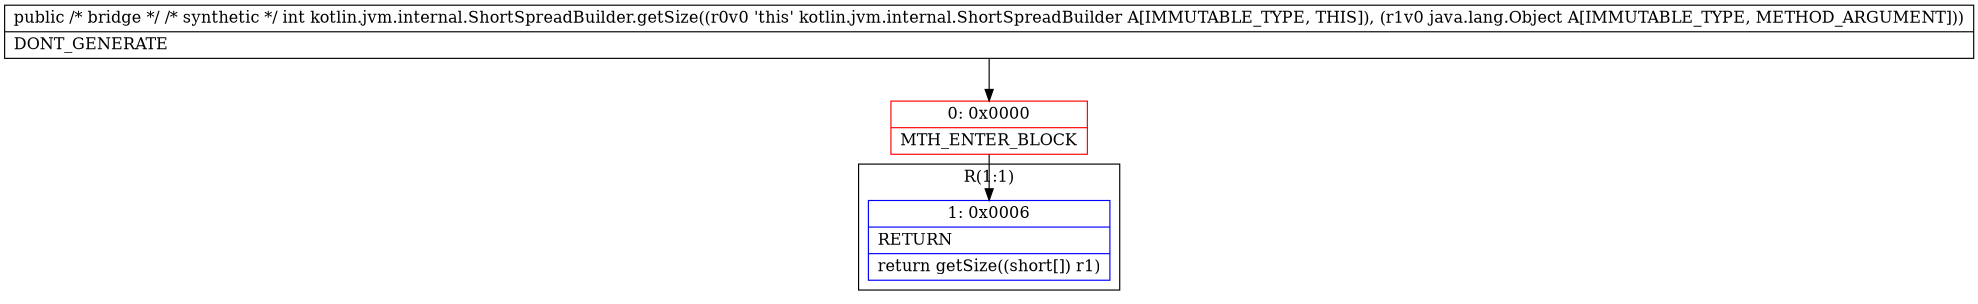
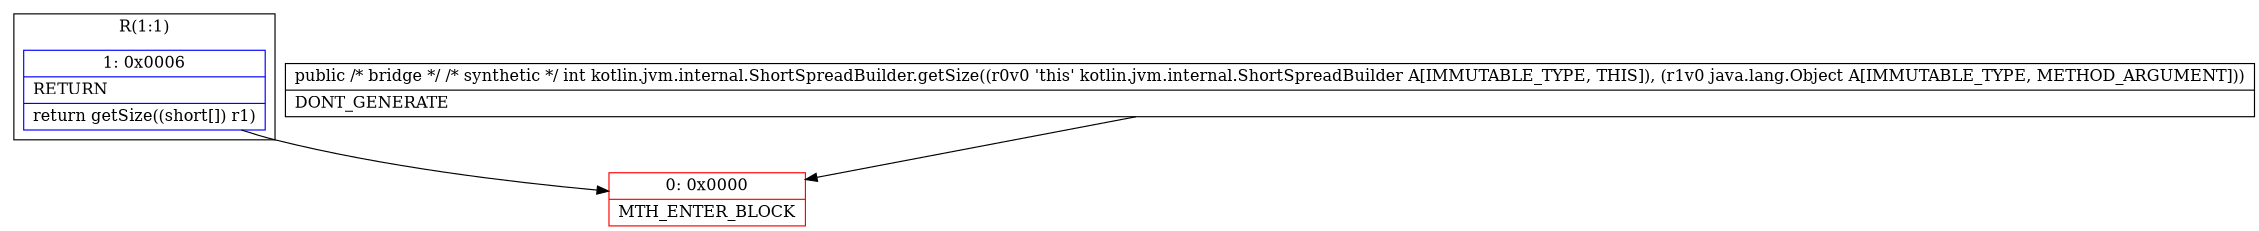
edge "0: 0x0000" -> "1: 0x0006": reversed
